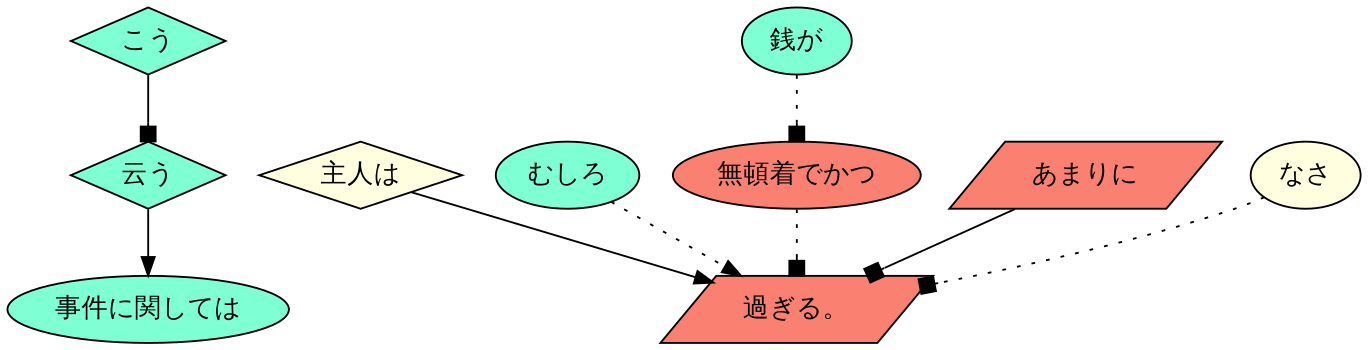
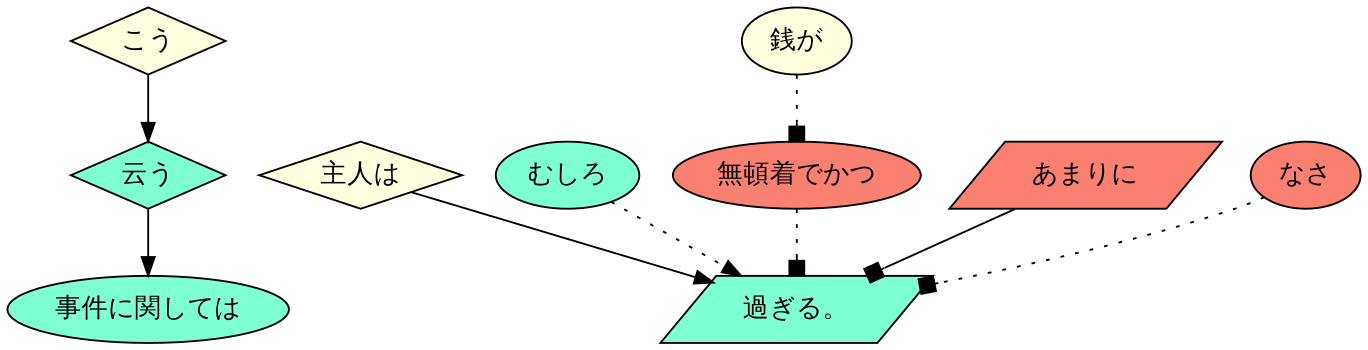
node "こう": fillcolor aquamarine -> lightyellow
node "銭が": fillcolor aquamarine -> lightyellow
edge "こう" -> "云う": arrowhead box -> normal
node "なさ": fillcolor lightyellow -> salmon
node "過ぎる。": fillcolor salmon -> aquamarine
